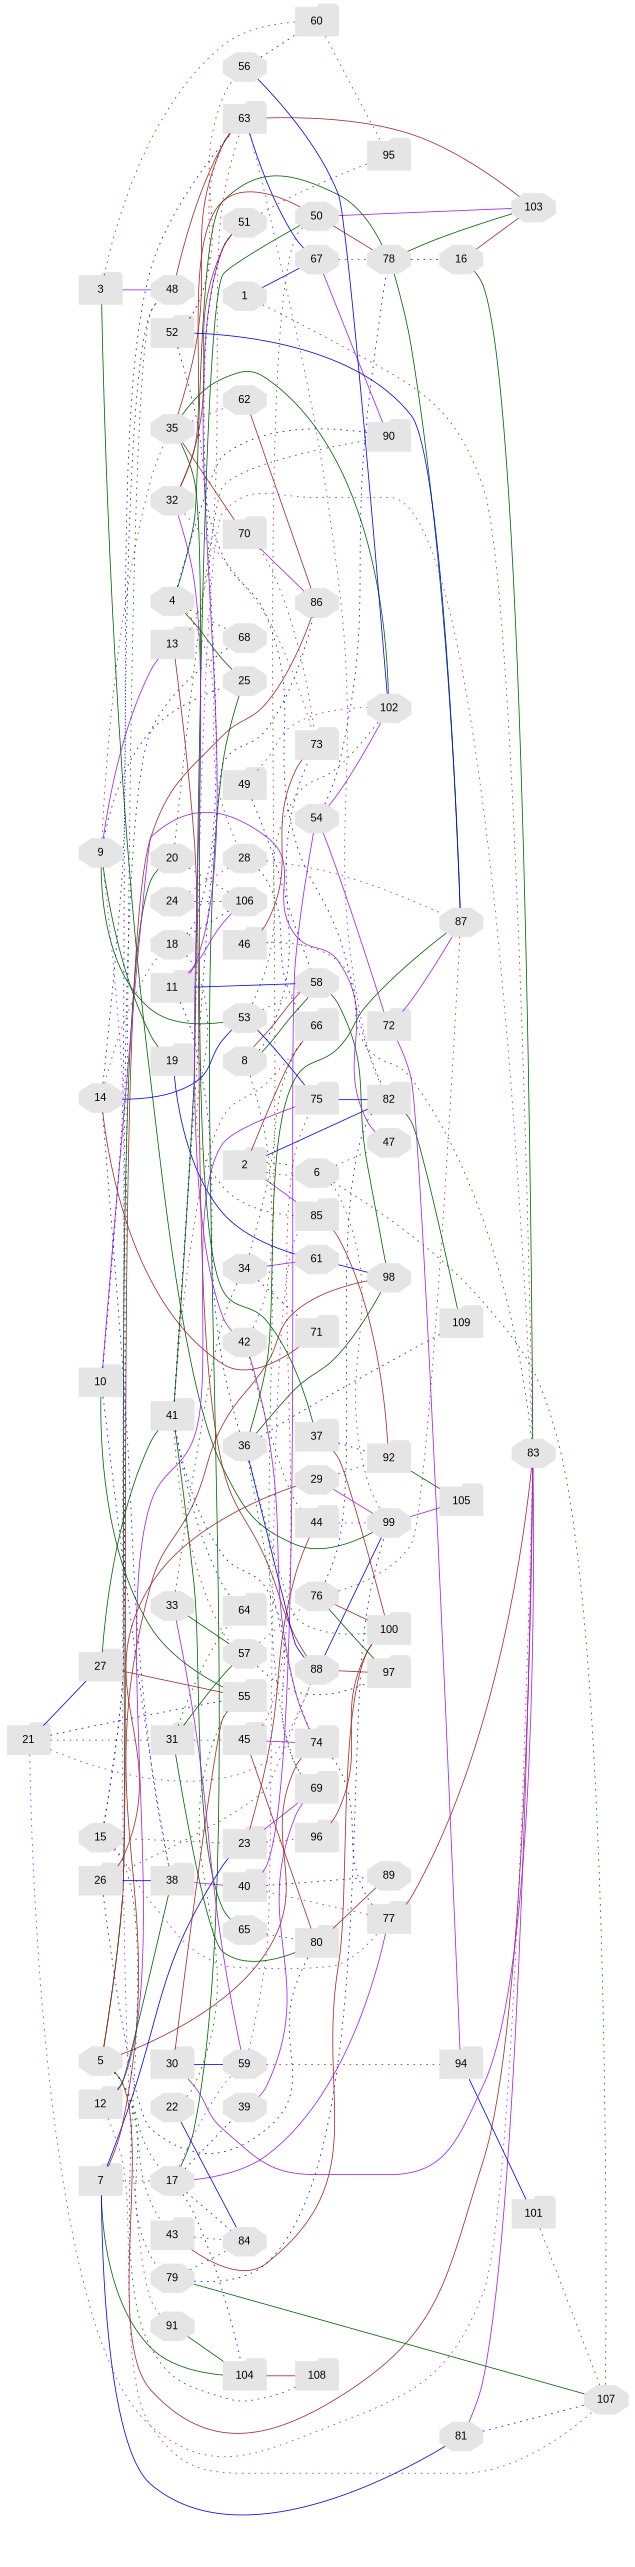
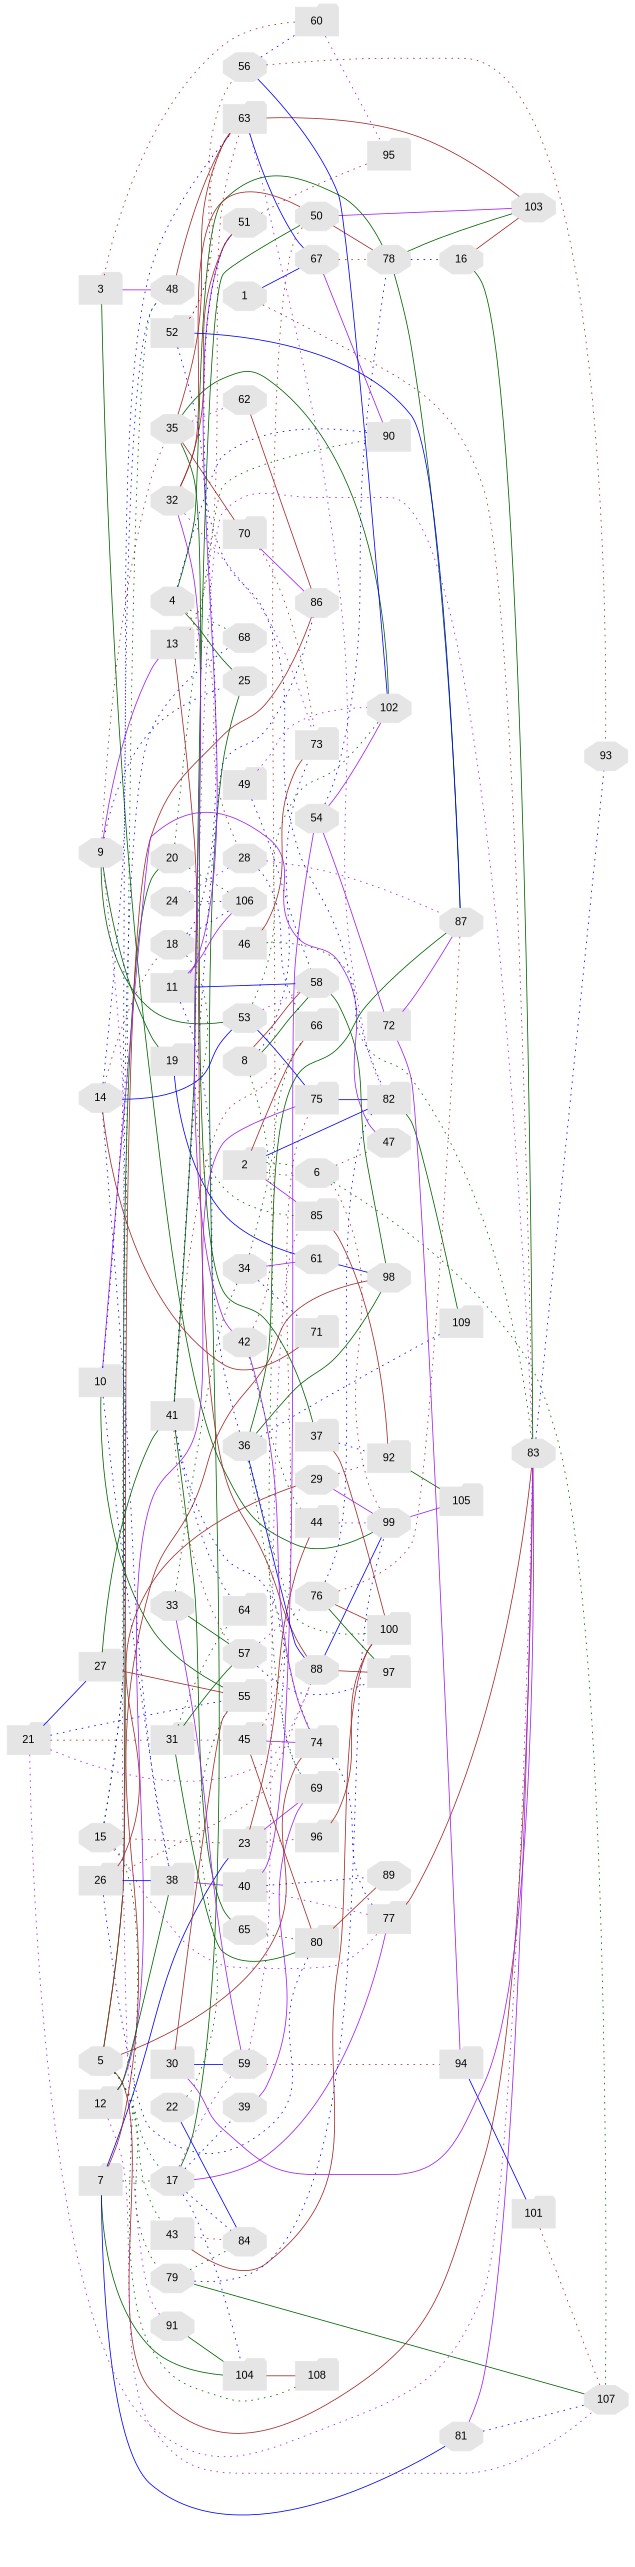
node "93": added
